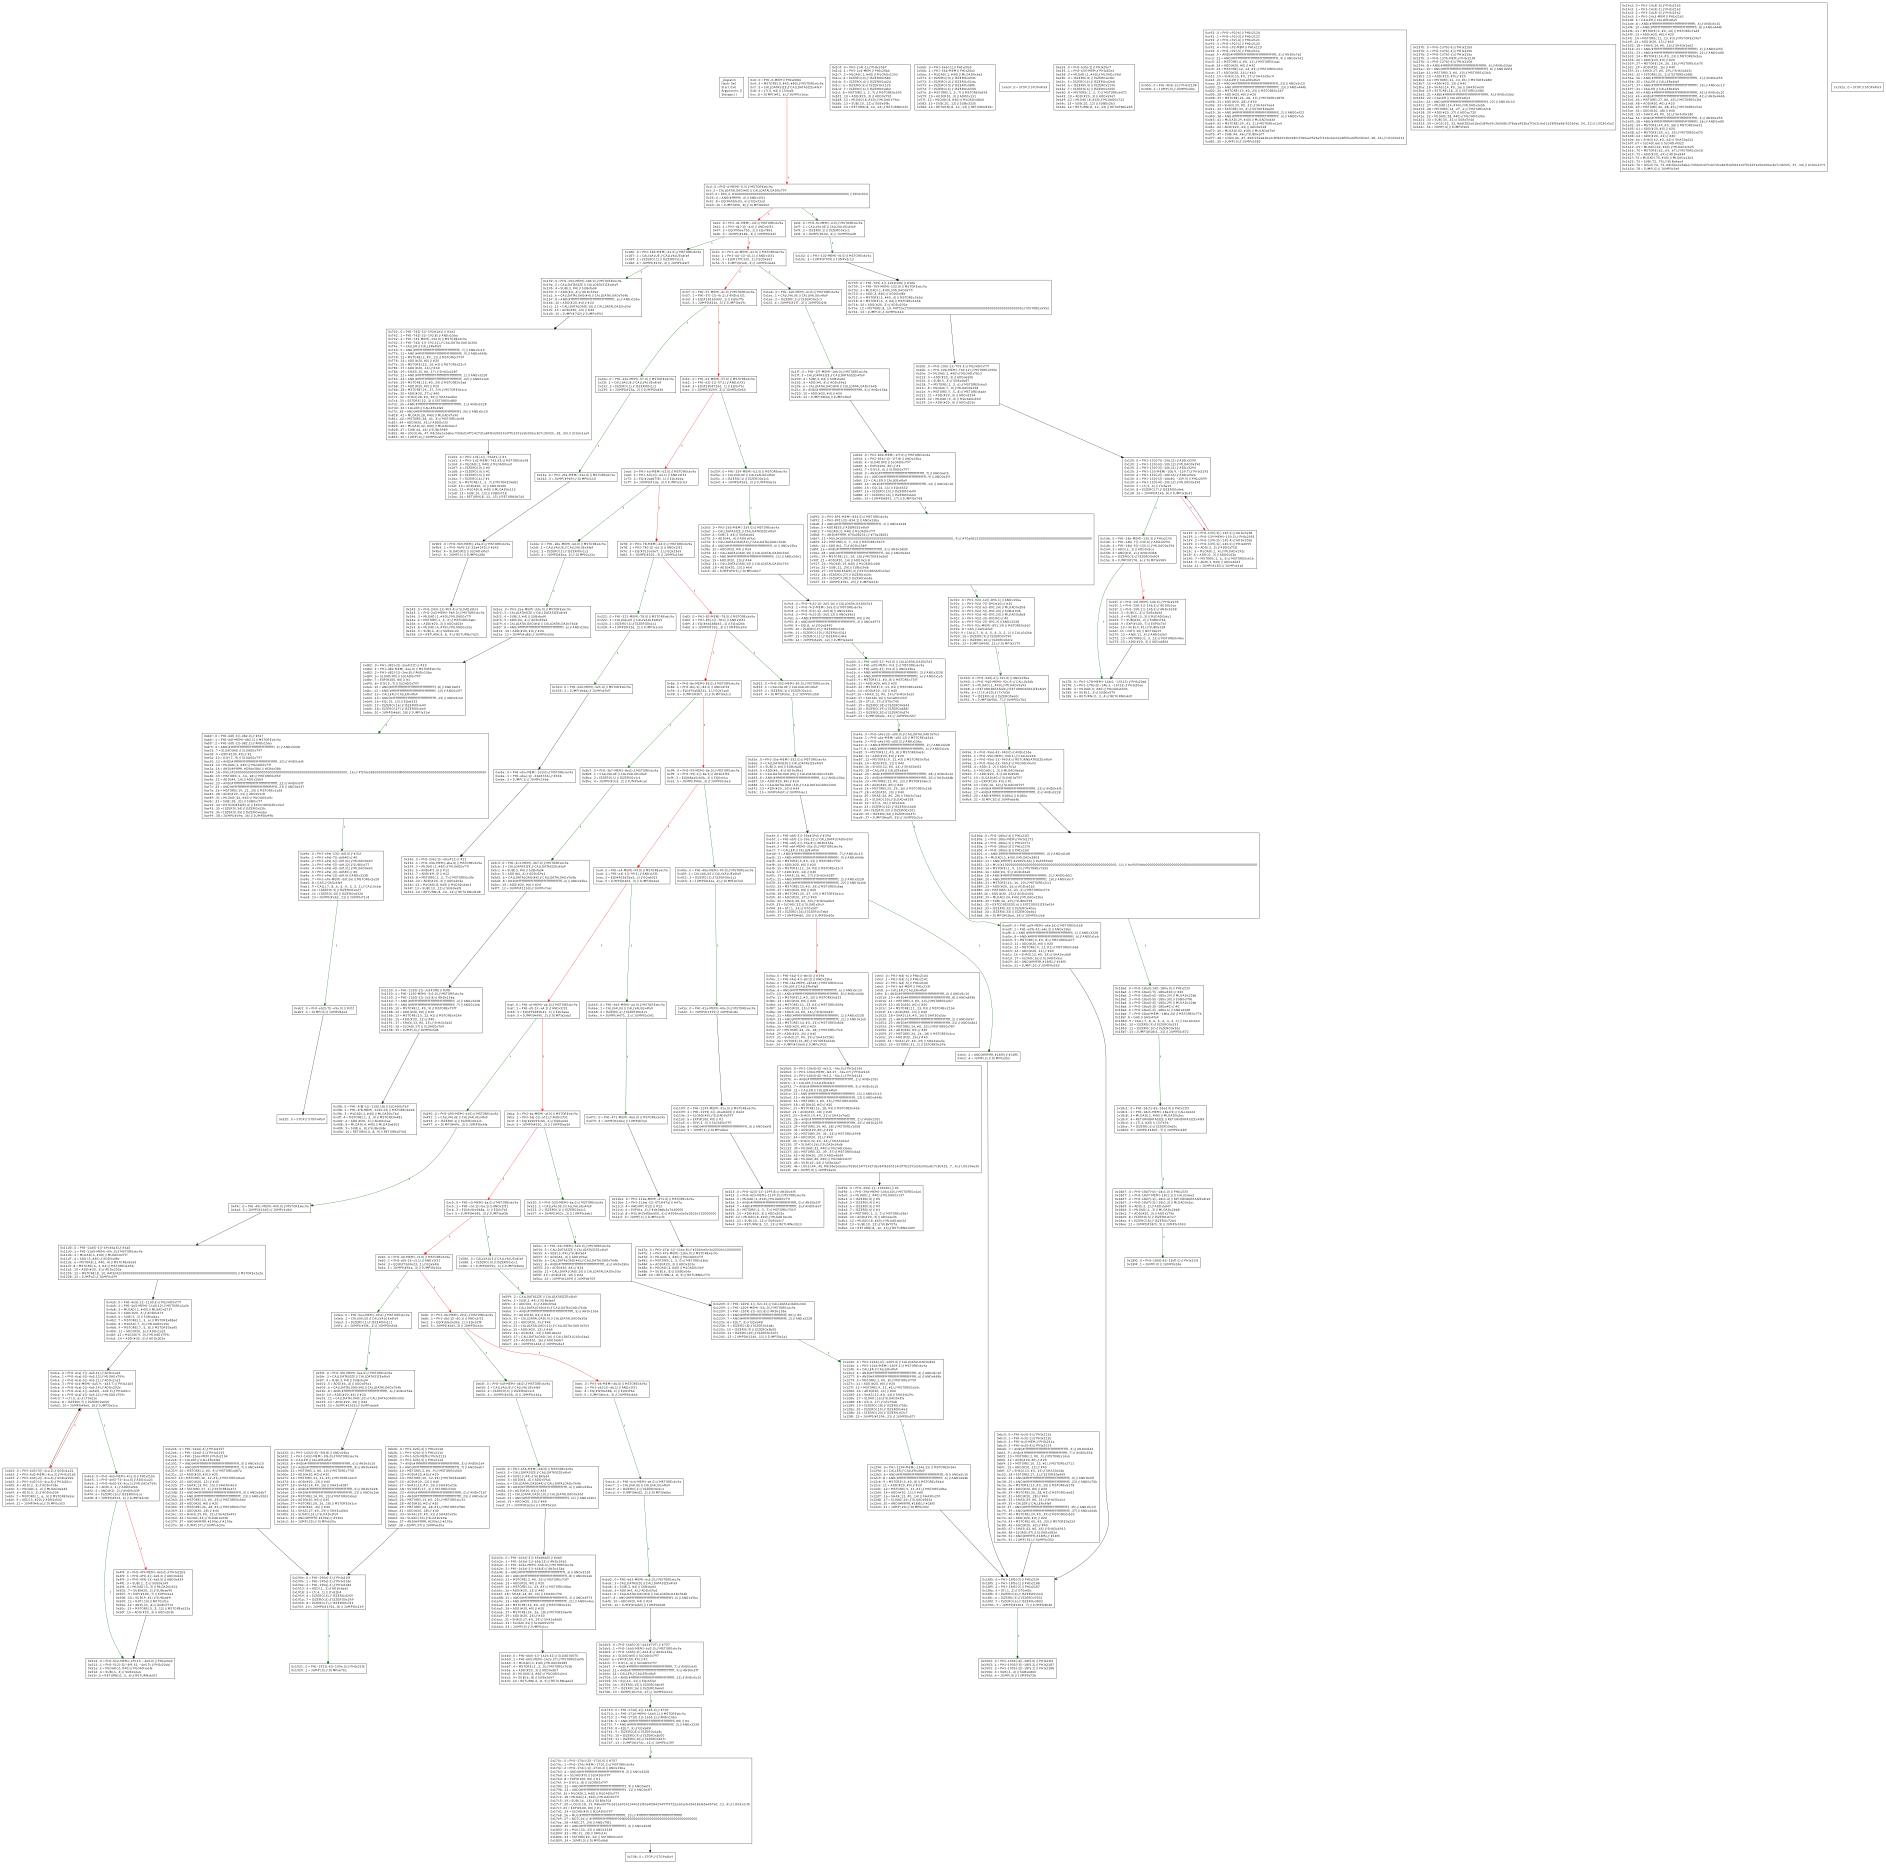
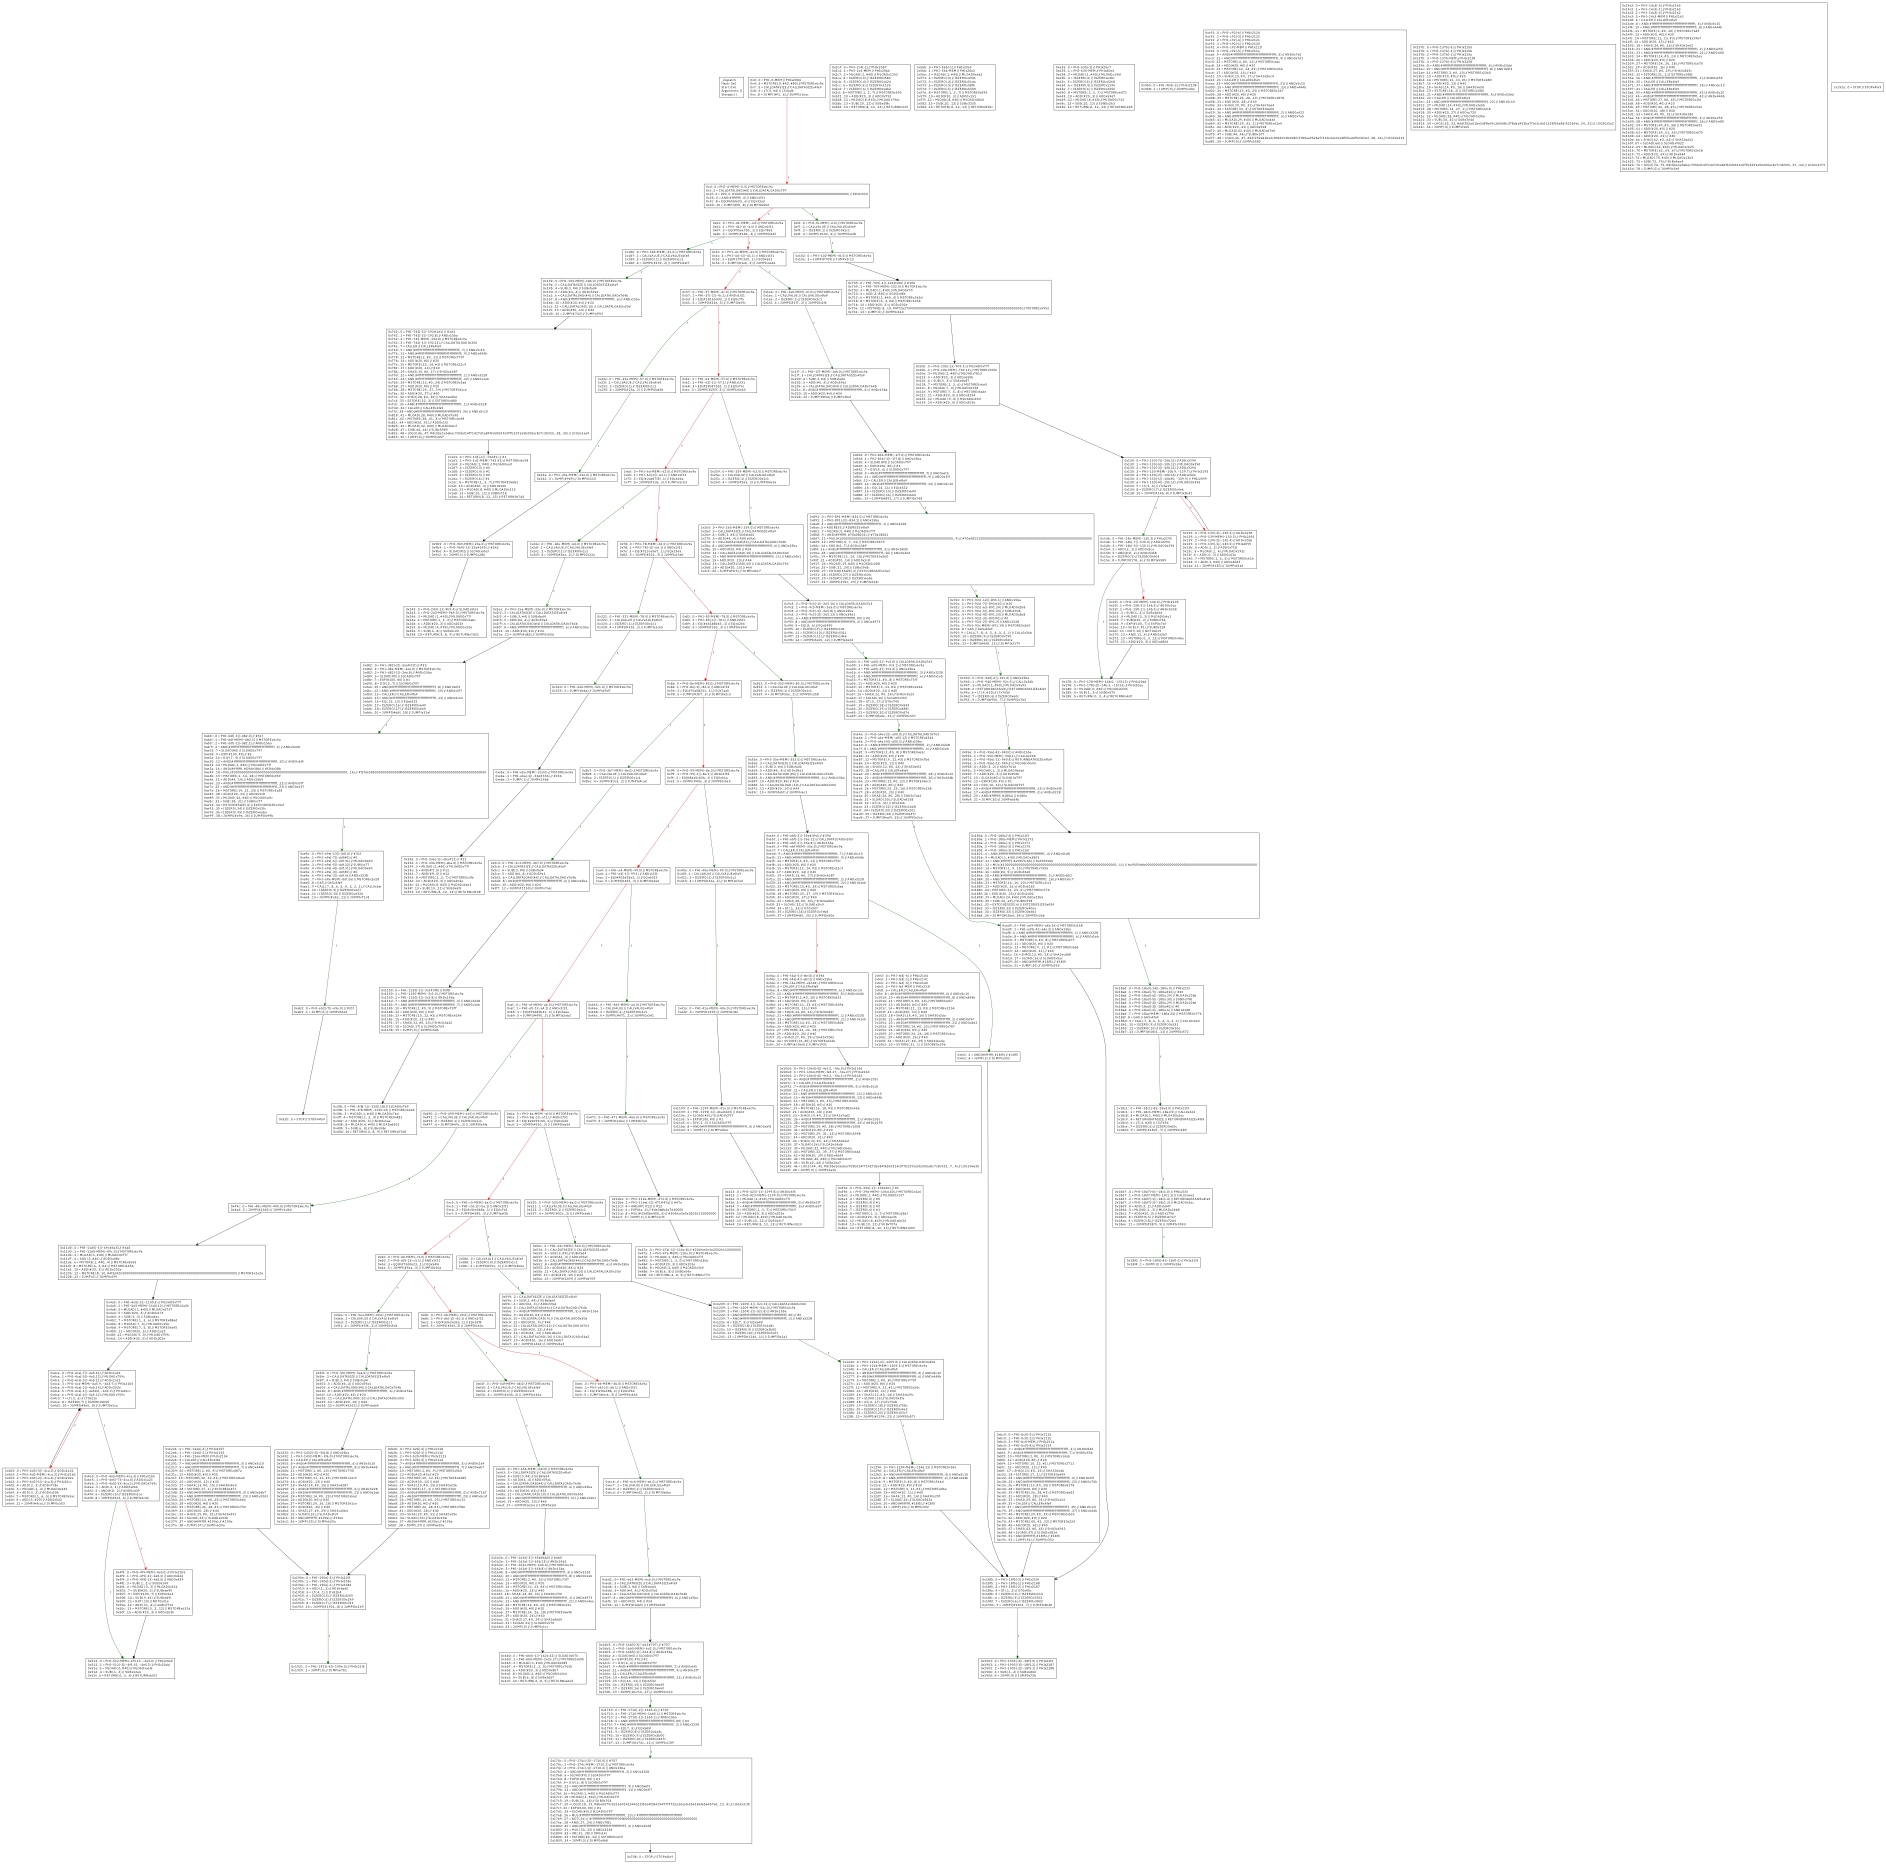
node "0x5e9: .0 = STOP // STOPx4fa9": removed
